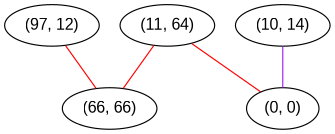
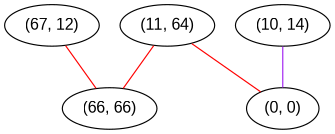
node "(97, 12)": label "(97, 12)" -> "(67, 12)"
